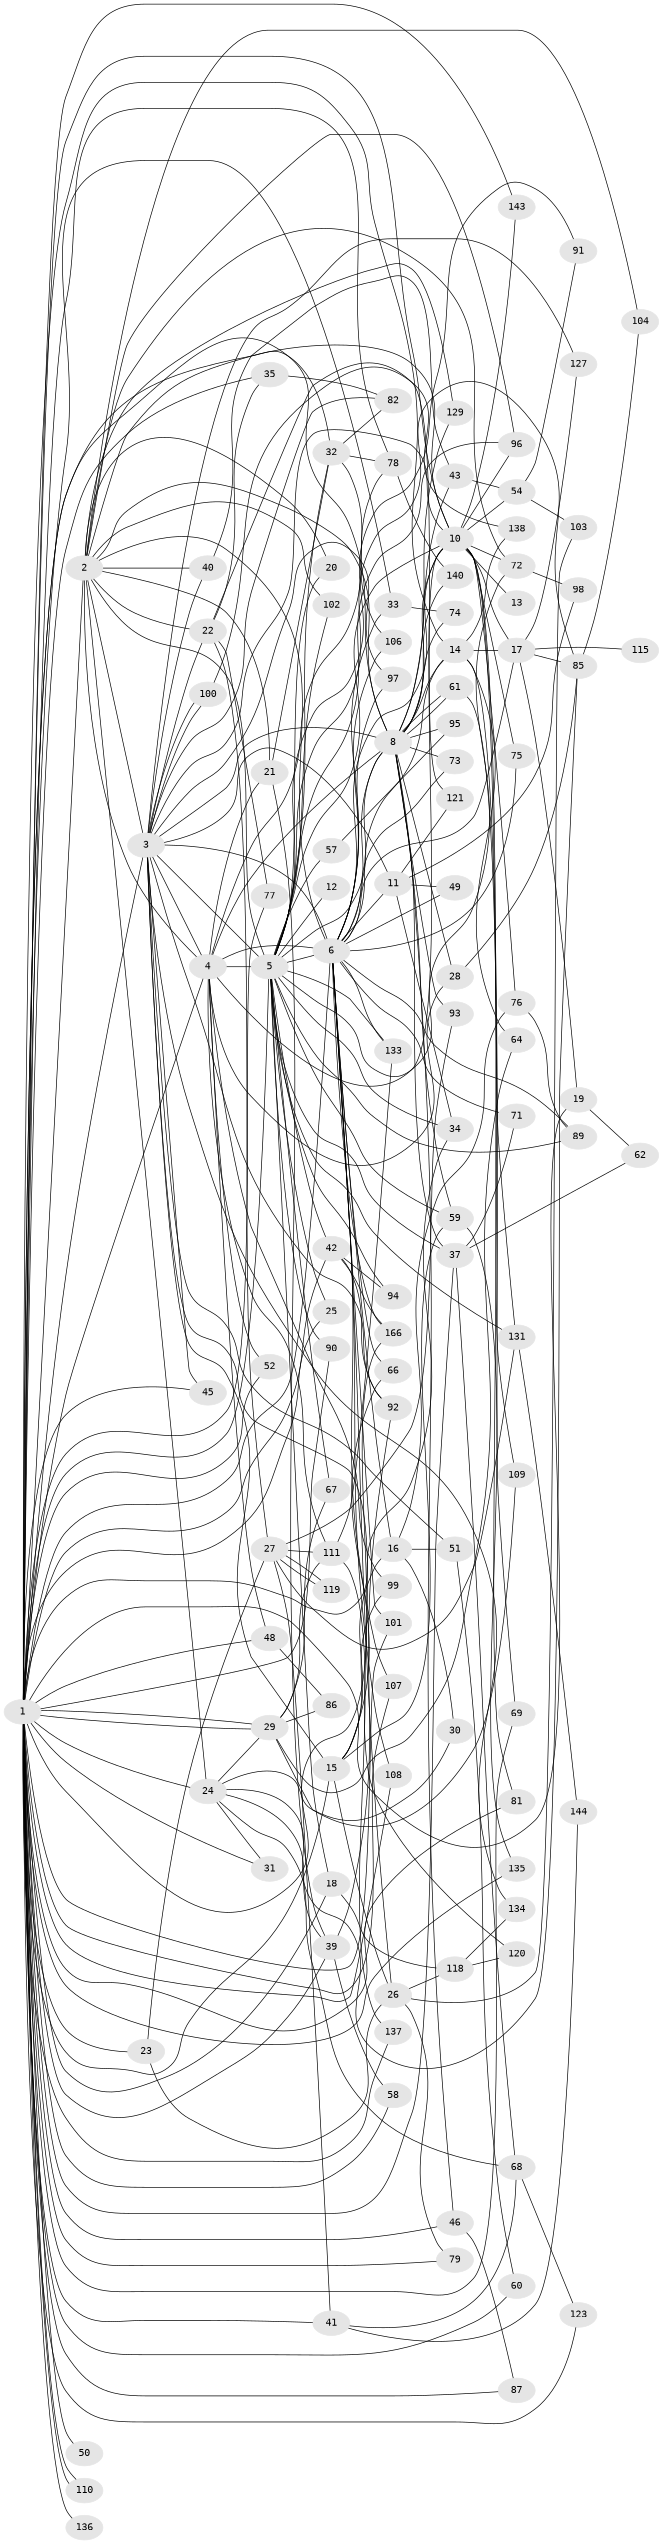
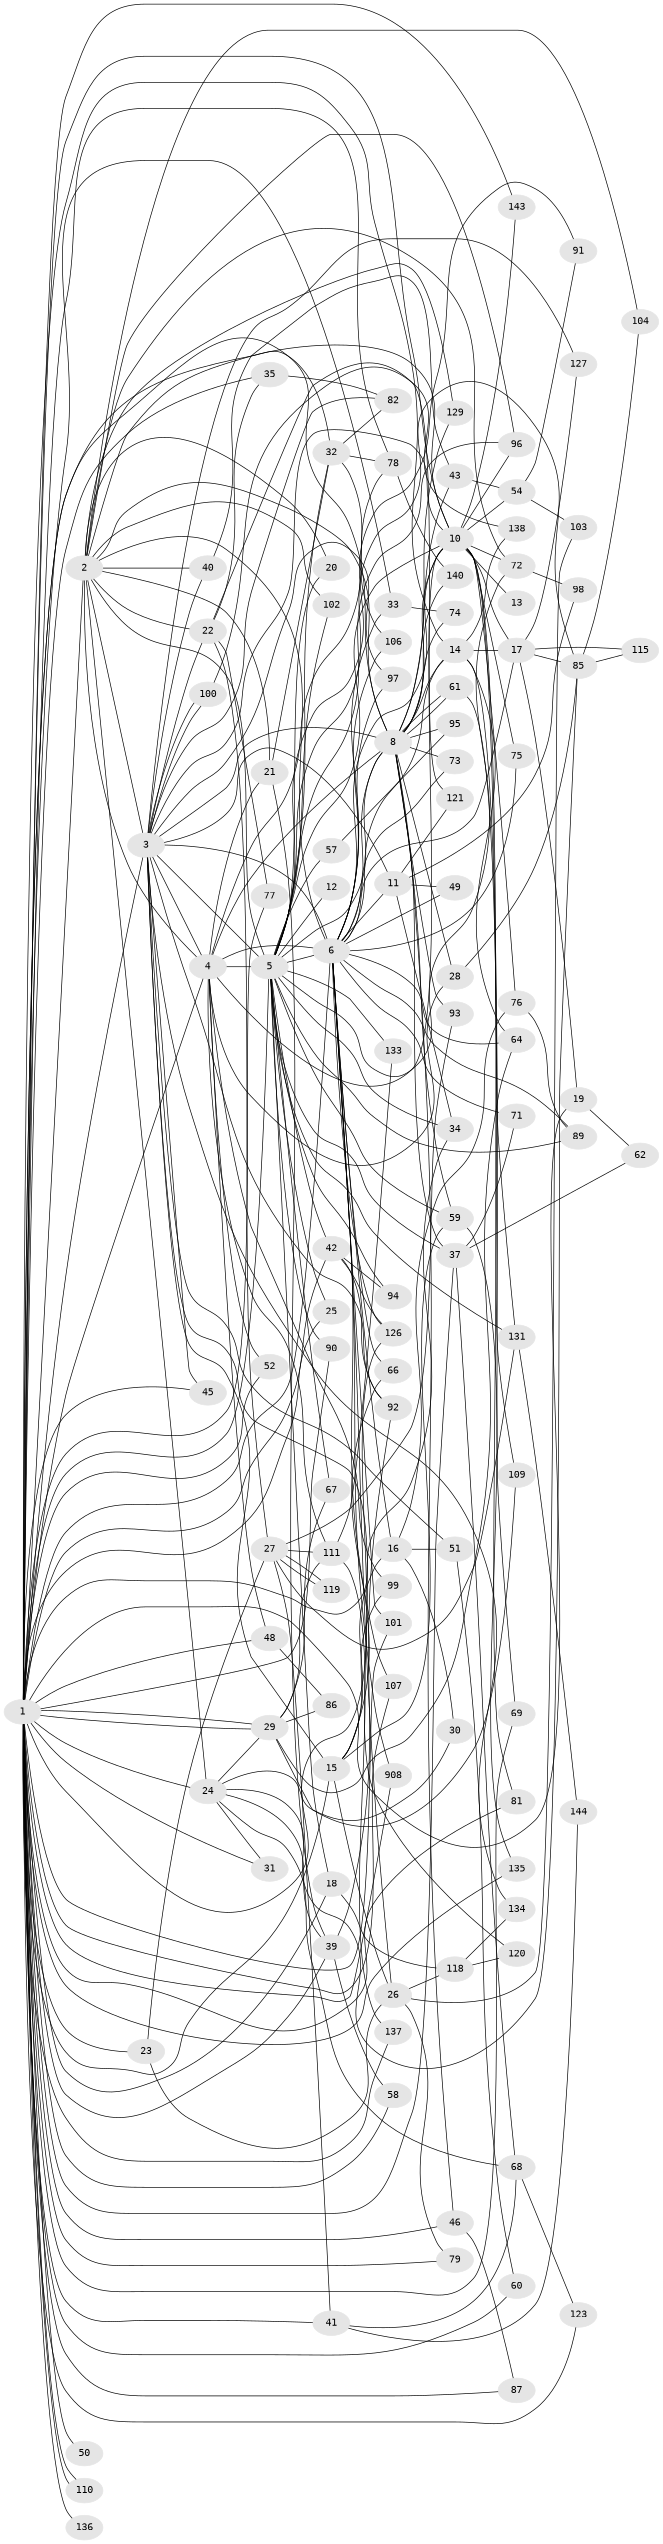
edge "115" -- "85": added
edge "6" -- "133": now "6" -- "64"
node "166": label "166" -> "126"
node "108": label "108" -> "908"
